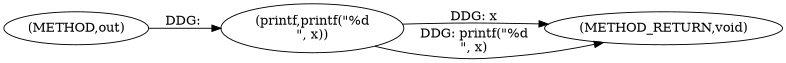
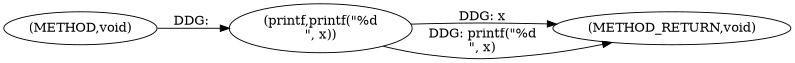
node "(METHOD,out)": label "(METHOD,out)" -> "(METHOD,void)"
